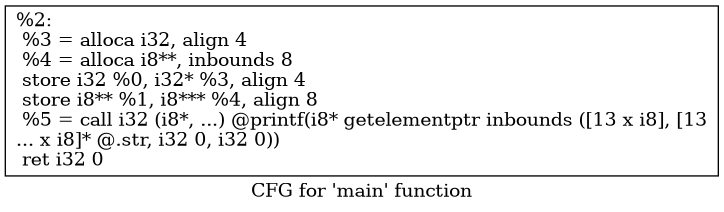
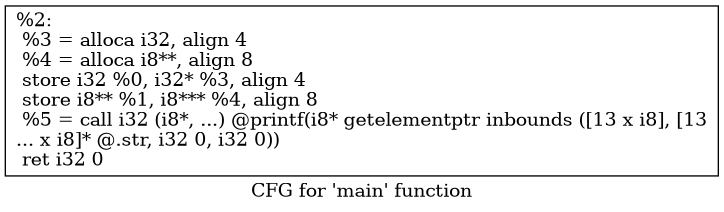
node "%2:": text "%4 = alloca i8**, inbounds 8" -> "%4 = alloca i8**, align 8"
